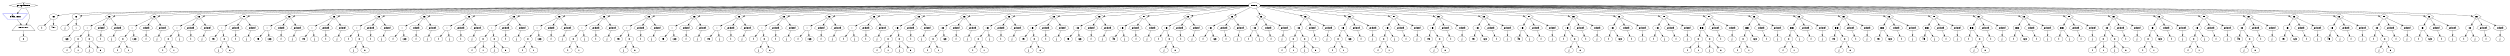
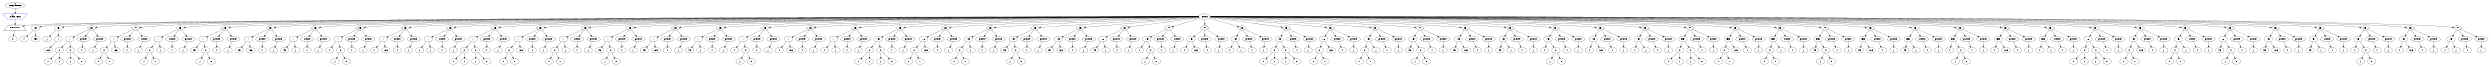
node "programme": shape diamond -> ellipse
edge "programme" -> "RETURN": now "BLOC" -> "RETURN"
